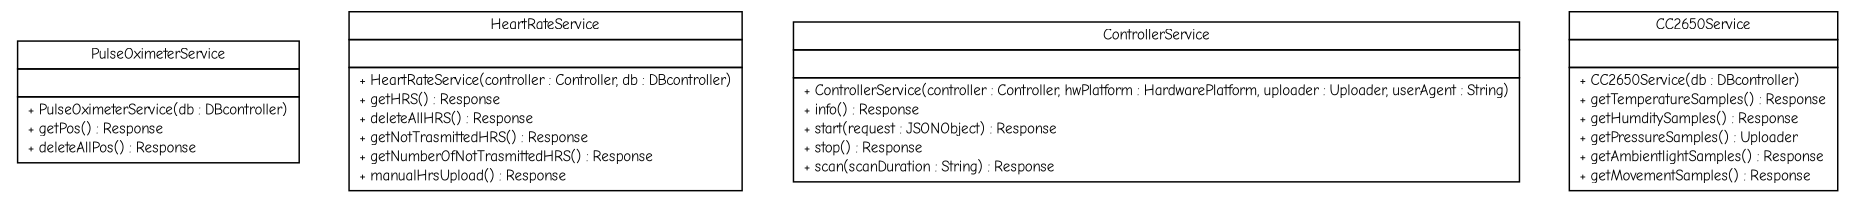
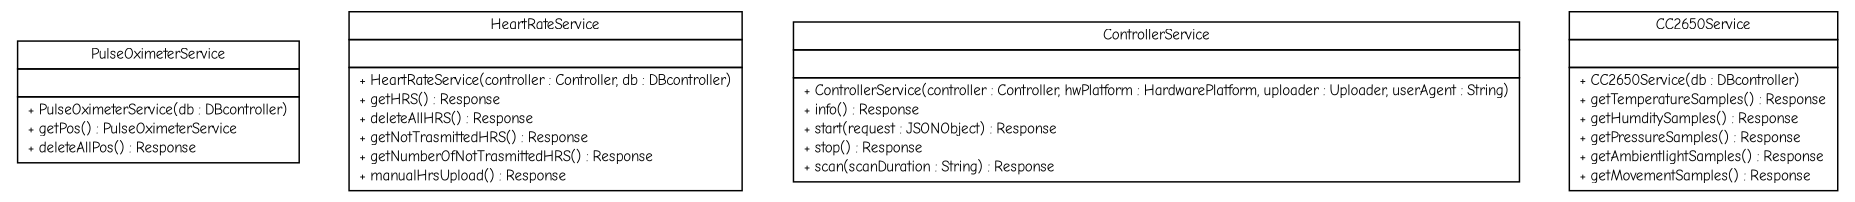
node "PulseOximeterService": text "+ getPos() : Response" -> "+ getPos() : PulseOximeterService"
node "CC2650Service": text "+ getPressureSamples() : Uploader" -> "+ getPressureSamples() : Response"
